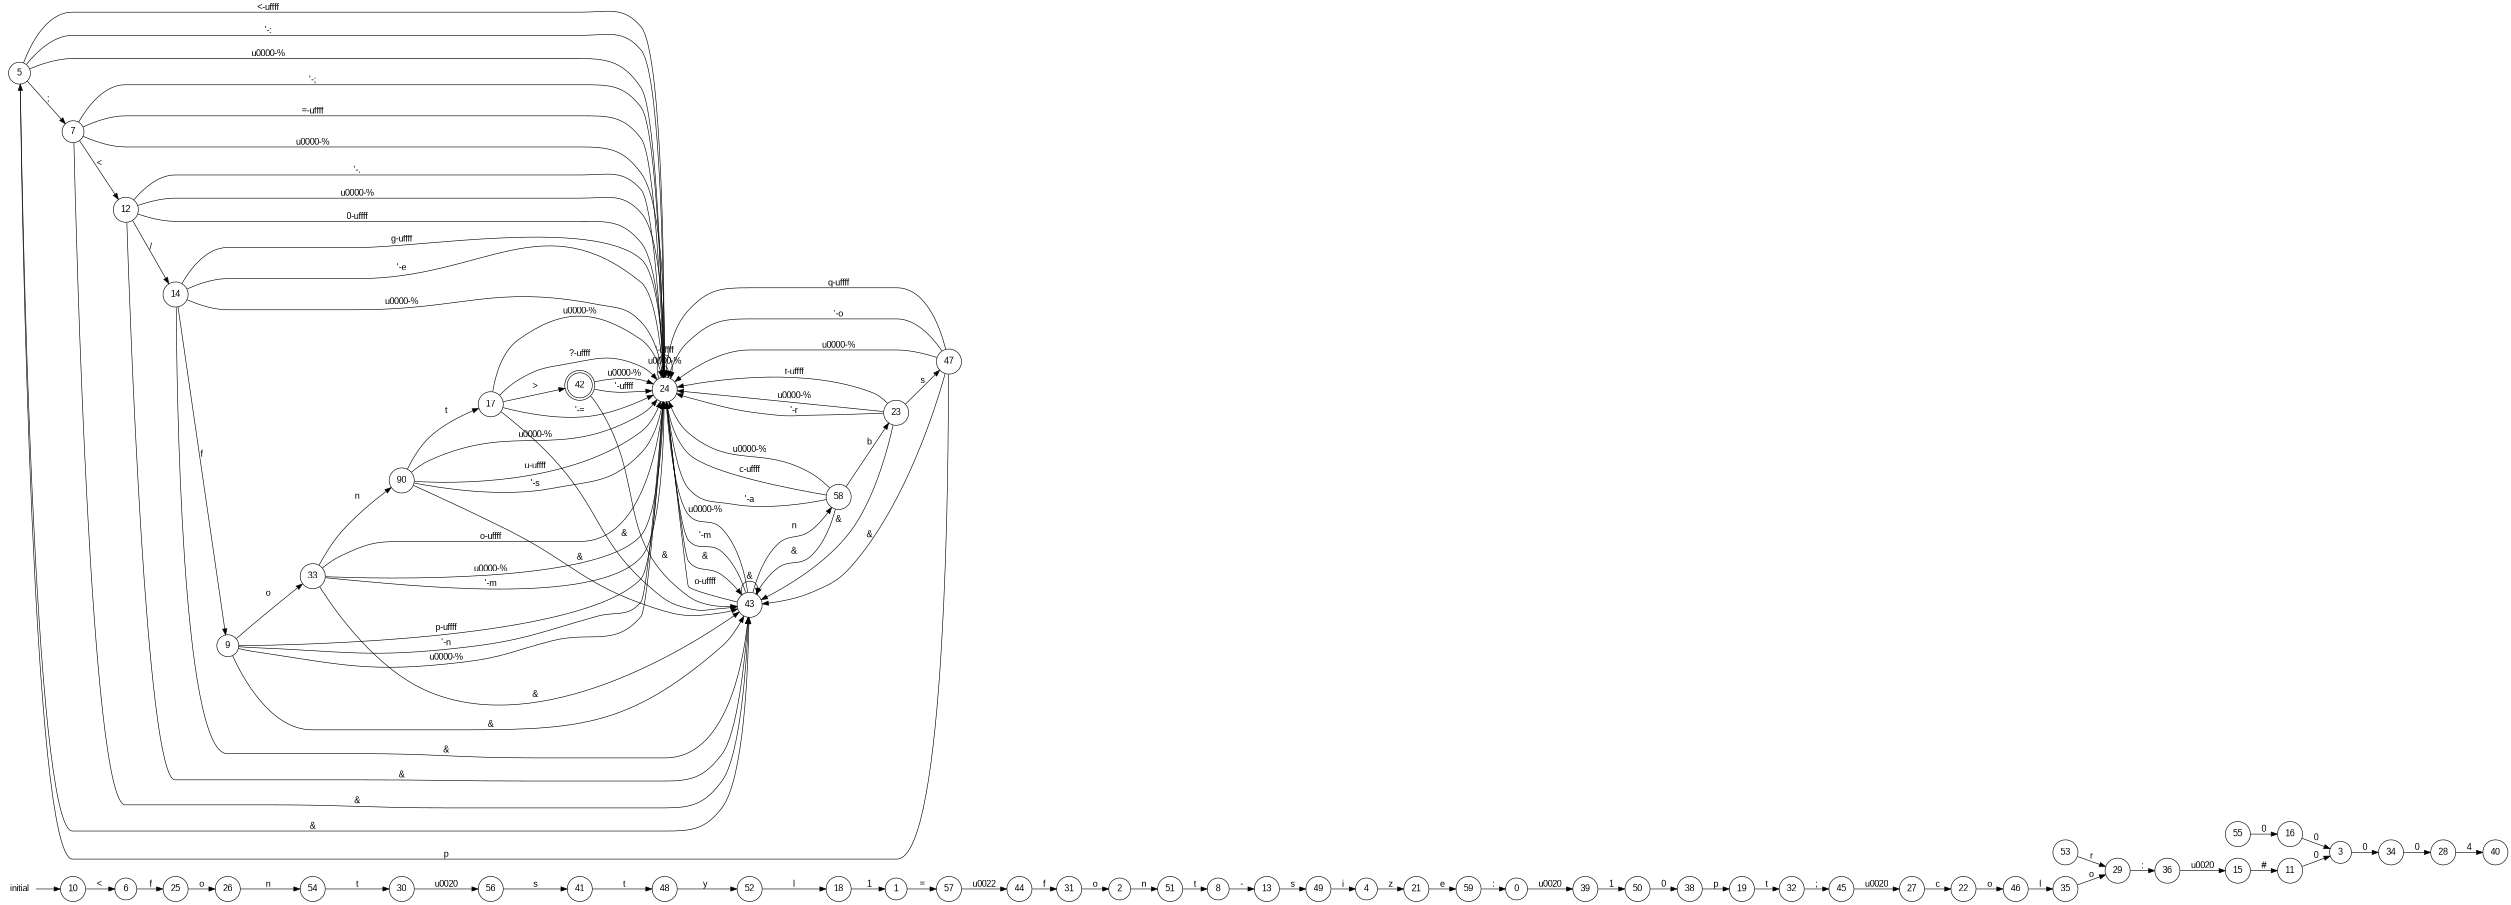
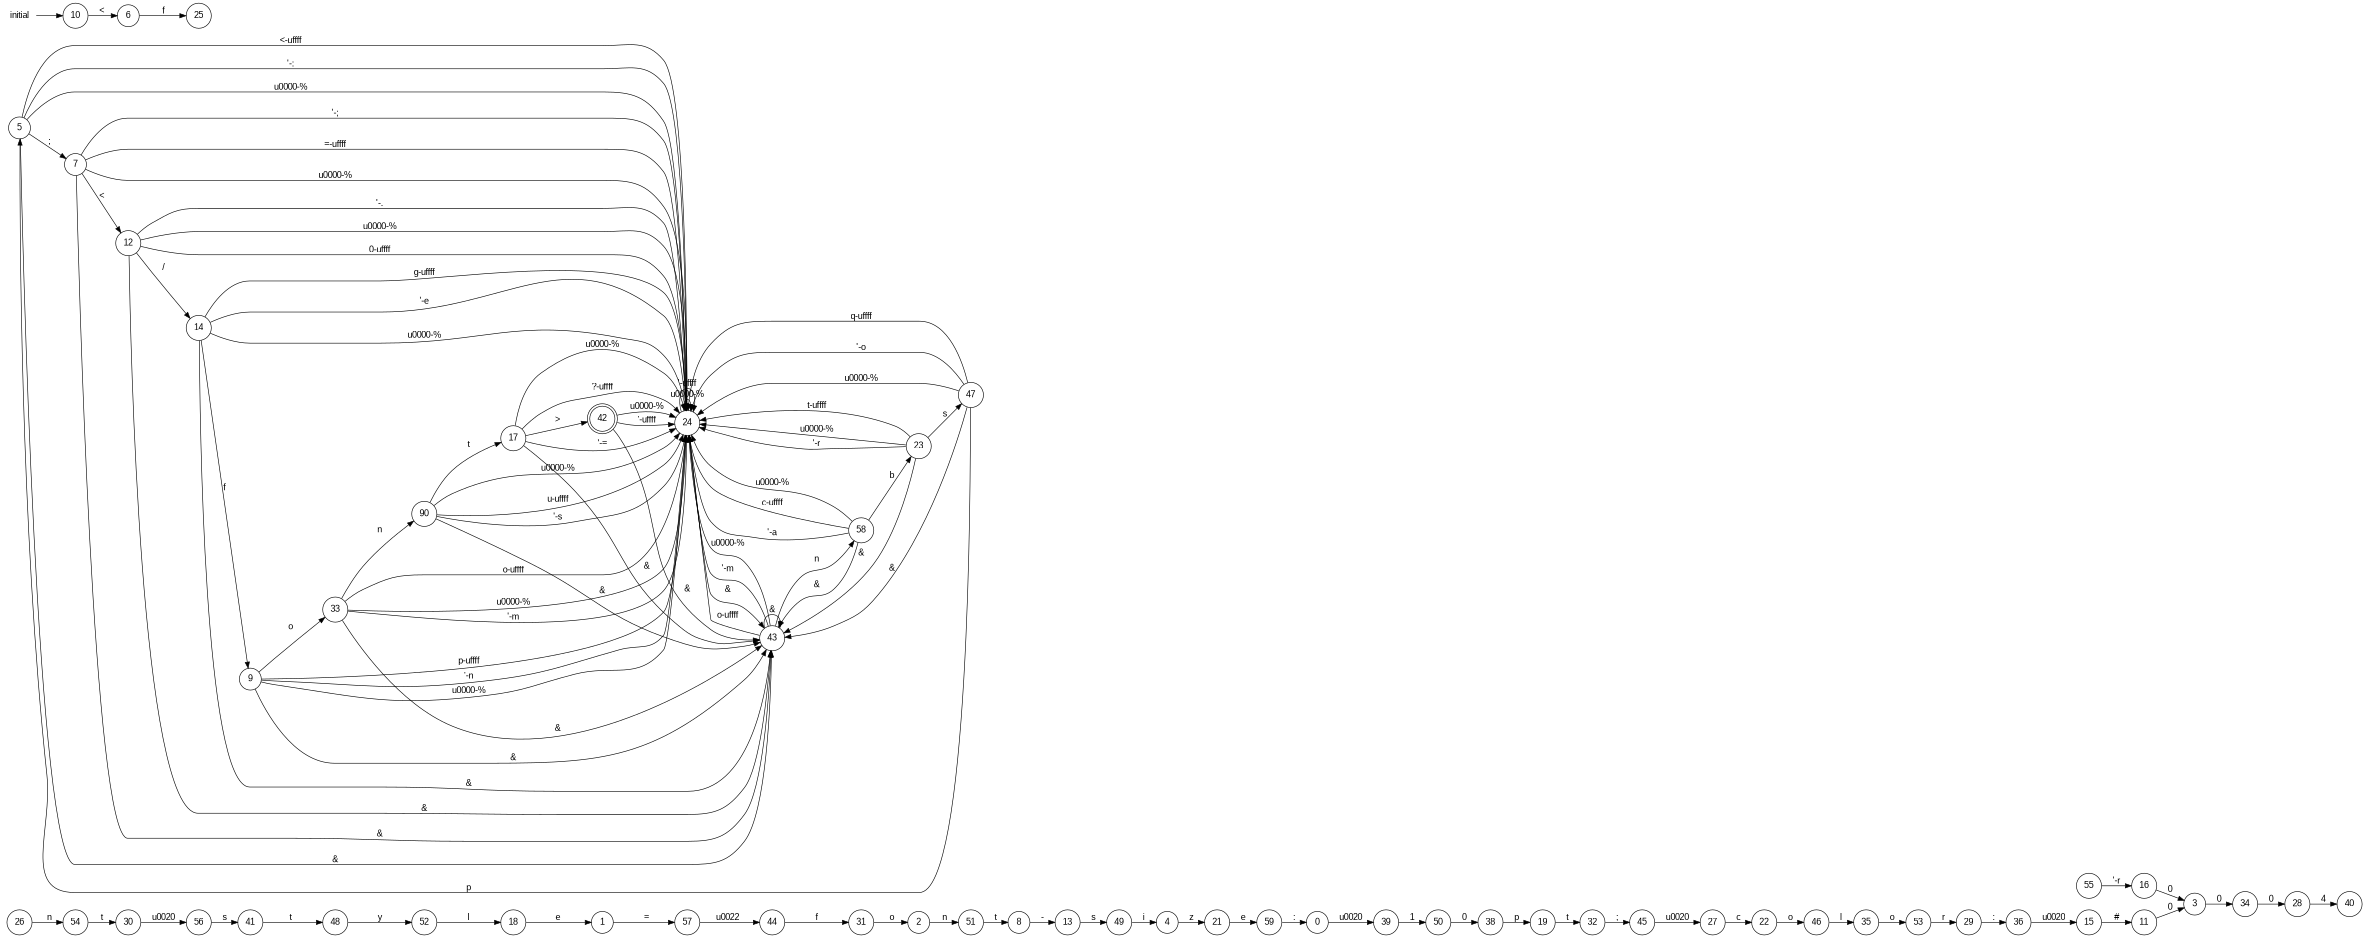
edge "55" -> "16": label "0" -> "'-r"
edge "35" -> "29": now "35" -> "53"
edge "18" -> "1": label "1" -> "e"
edge "25" -> "26": removed, label "o"
